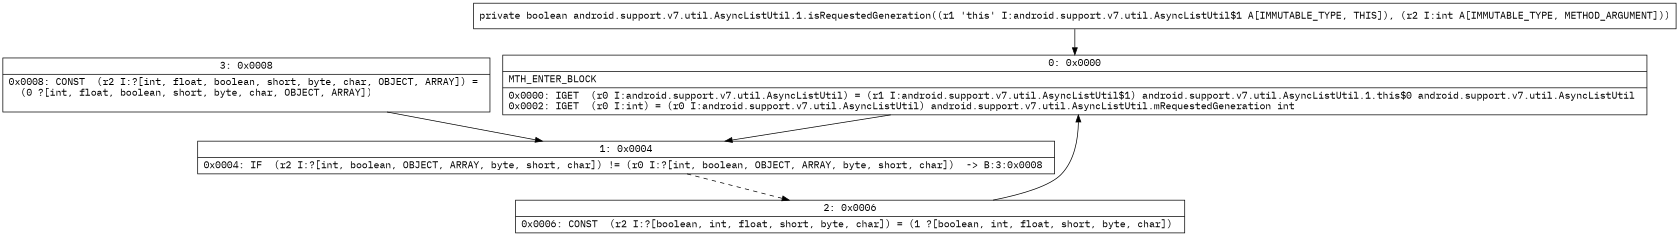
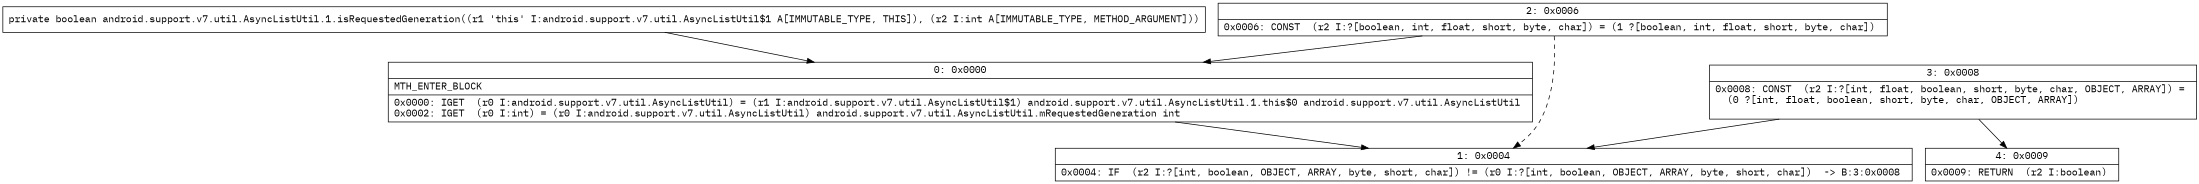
node "4: 0x0009": added
edge "1: 0x0004" -> "2: 0x0006": reversed
